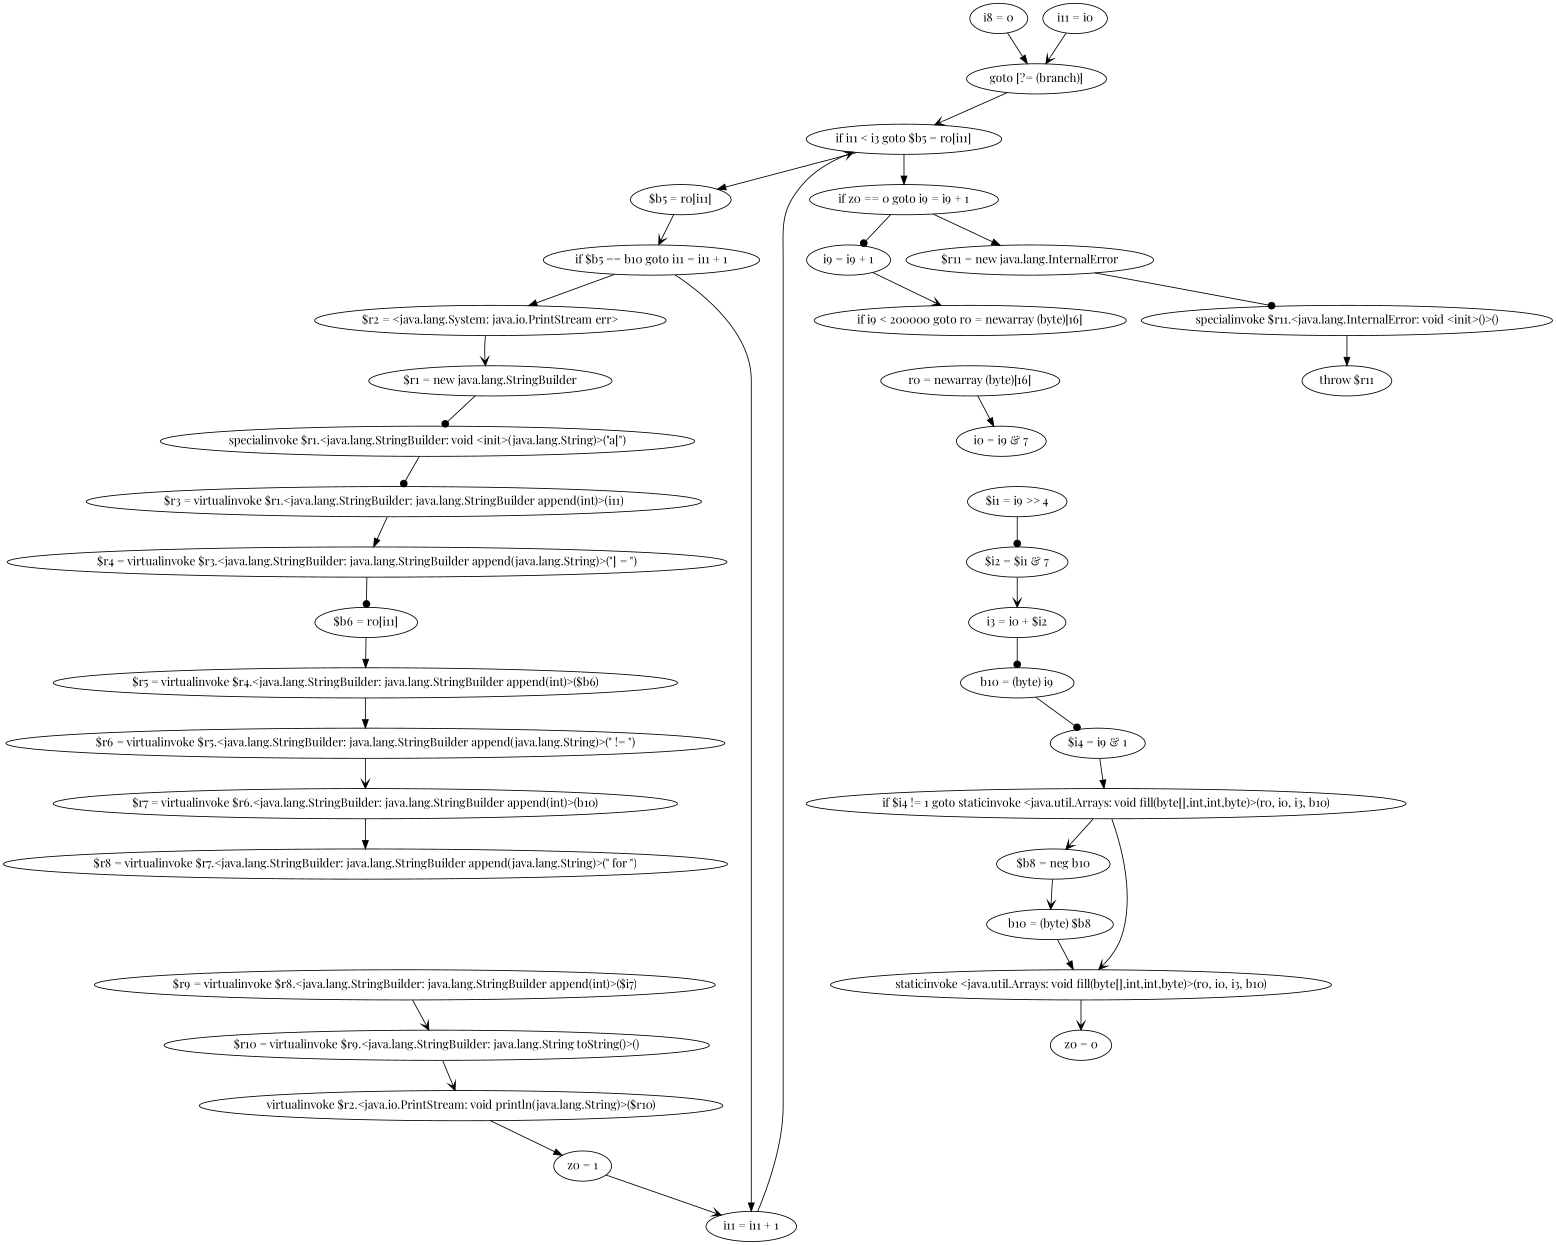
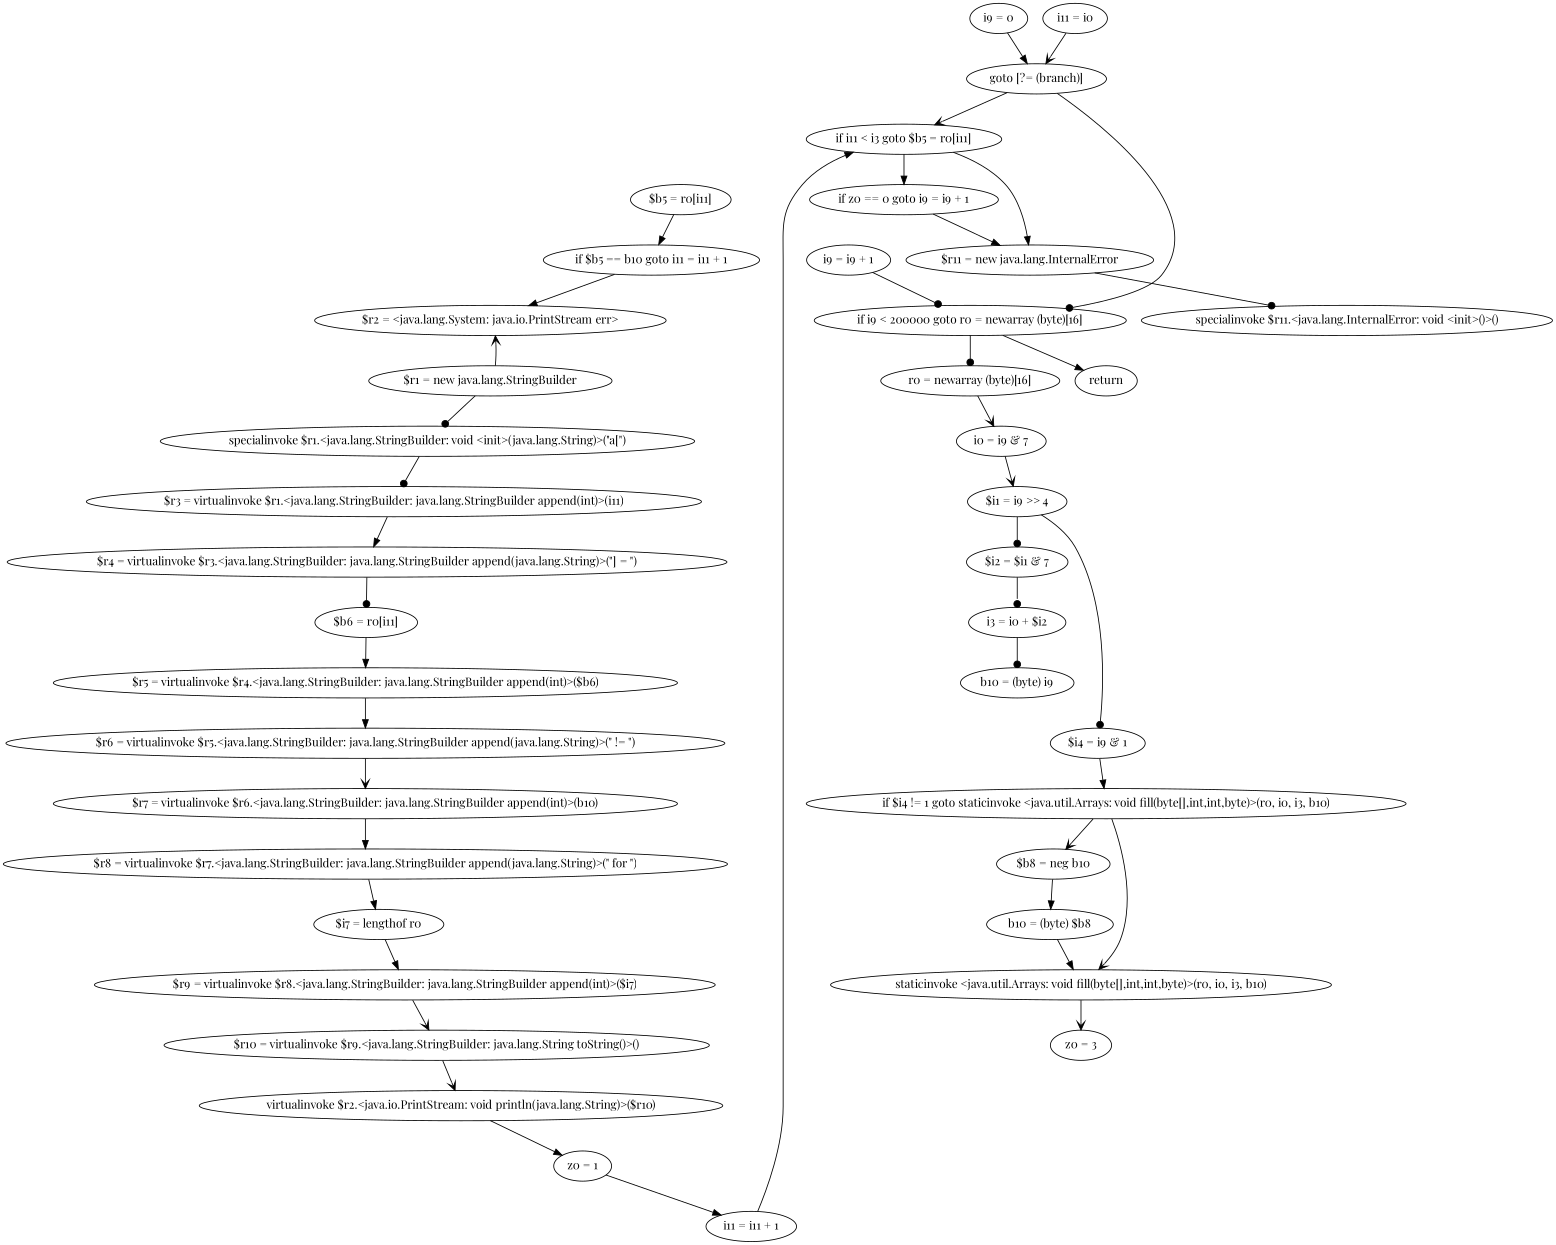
node "i8 = 0": label "i8 = 0" -> "i9 = 0"
edge "if i11 < i3 goto $b5 = r0[i11]" -> "$b5 = r0[i11]": now "if i11 < i3 goto $b5 = r0[i11]" -> "$r11 = new java.lang.InternalError"
edge "goto [?= (branch)]" -> "if i9 < 200000 goto r0 = newarray (byte)[16]": added
edge "$b5 = r0[i11]" -> "if $b5 == b10 goto i11 = i11 + 1": arrowhead vee -> normal
edge "if z0 == 0 goto i9 = i9 + 1" -> "i9 = i9 + 1": removed
edge "i9 = i9 + 1" -> "if i9 < 200000 goto r0 = newarray (byte)[16]": arrowhead vee -> dot
edge "$r2 = <java.lang.System: java.io.PrintStream err>" -> "$r1 = new java.lang.StringBuilder": reversed
edge "if i9 < 200000 goto r0 = newarray (byte)[16]" -> "r0 = newarray (byte)[16]": added
node "return": added
node "throw $r11": removed
edge "r0 = newarray (byte)[16]" -> "i0 = i9 & 7": arrowhead normal -> vee
edge "i0 = i9 & 7" -> "$i1 = i9 >> 4": added
edge "$i2 = $i1 & 7" -> "i3 = i0 + $i2": arrowhead vee -> dot
edge "i11 = i11 + 1" -> "if i11 < i3 goto $b5 = r0[i11]": arrowhead vee -> normal
edge "b10 = (byte) i9" -> "$i4 = i9 & 1": now "$i1 = i9 >> 4" -> "$i4 = i9 & 1"
edge "if $b5 == b10 goto i11 = i11 + 1" -> "i11 = i11 + 1": removed
edge "$b8 = neg b10" -> "b10 = (byte) $b8": arrowhead vee -> normal
node "$i7 = lengthof r0": added
node "z0 = 0": label "z0 = 0" -> "z0 = 3"
edge "z0 = 1" -> "i11 = i11 + 1": arrowhead vee -> normal
